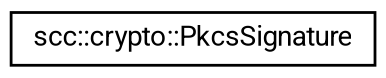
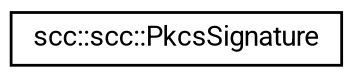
node "scc::crypto::PkcsSignature": label "scc::crypto::PkcsSignature" -> "scc::scc::PkcsSignature"
